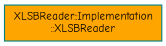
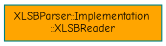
node "XLSBReader::Implementation ::XLSBReader": label "XLSBReader::Implementation ::XLSBReader" -> "XLSBParser::Implementation ::XLSBReader"
